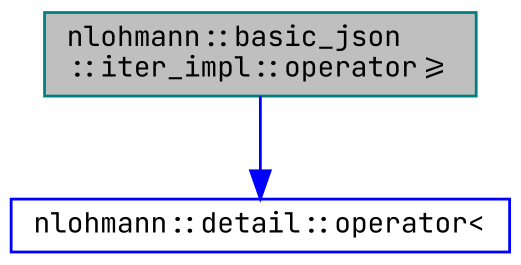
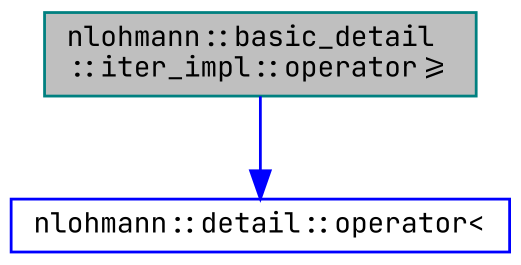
node "nlohmann::basic_json ::iter_impl::operator>=": label "nlohmann::basic_json ::iter_impl::operator>=" -> "nlohmann::basic_detail ::iter_impl::operator>="
